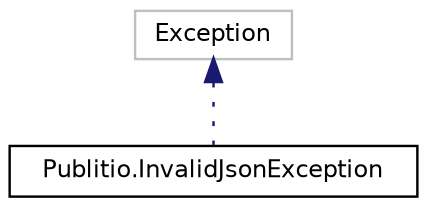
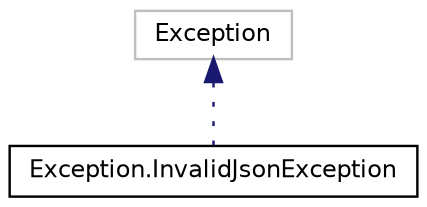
node "Publitio.InvalidJsonException": label "Publitio.InvalidJsonException" -> "Exception.InvalidJsonException"
